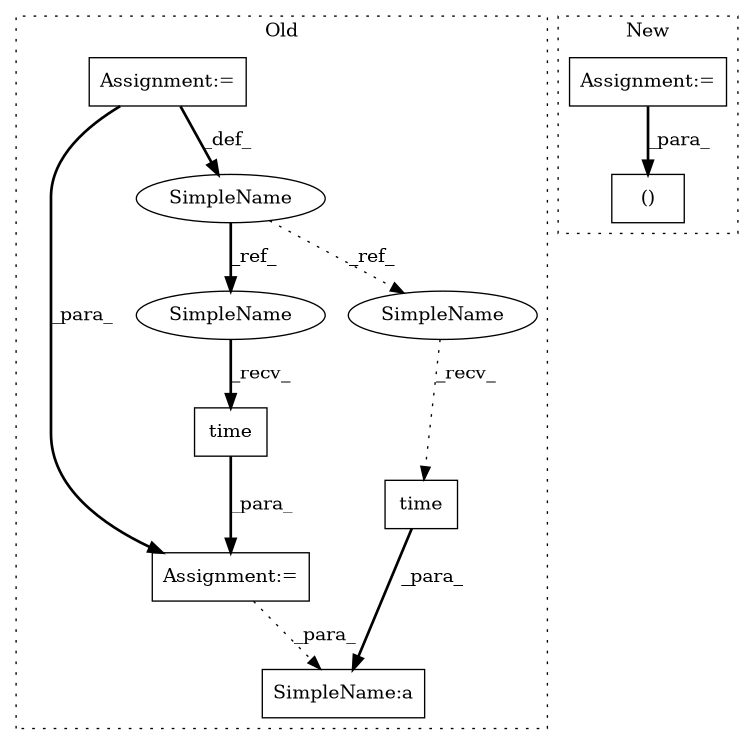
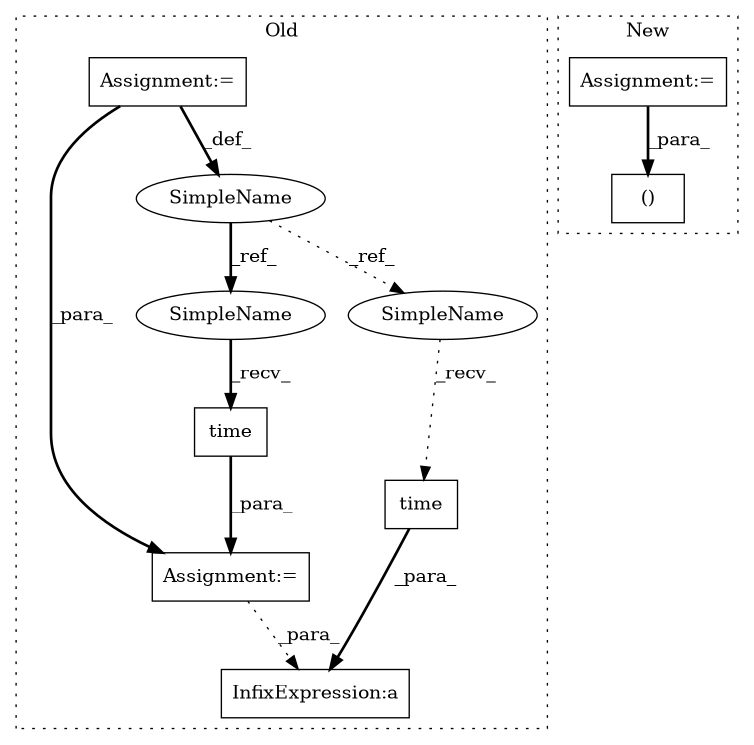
node "SimpleName:a": label "SimpleName:a" -> "InfixExpression:a"
